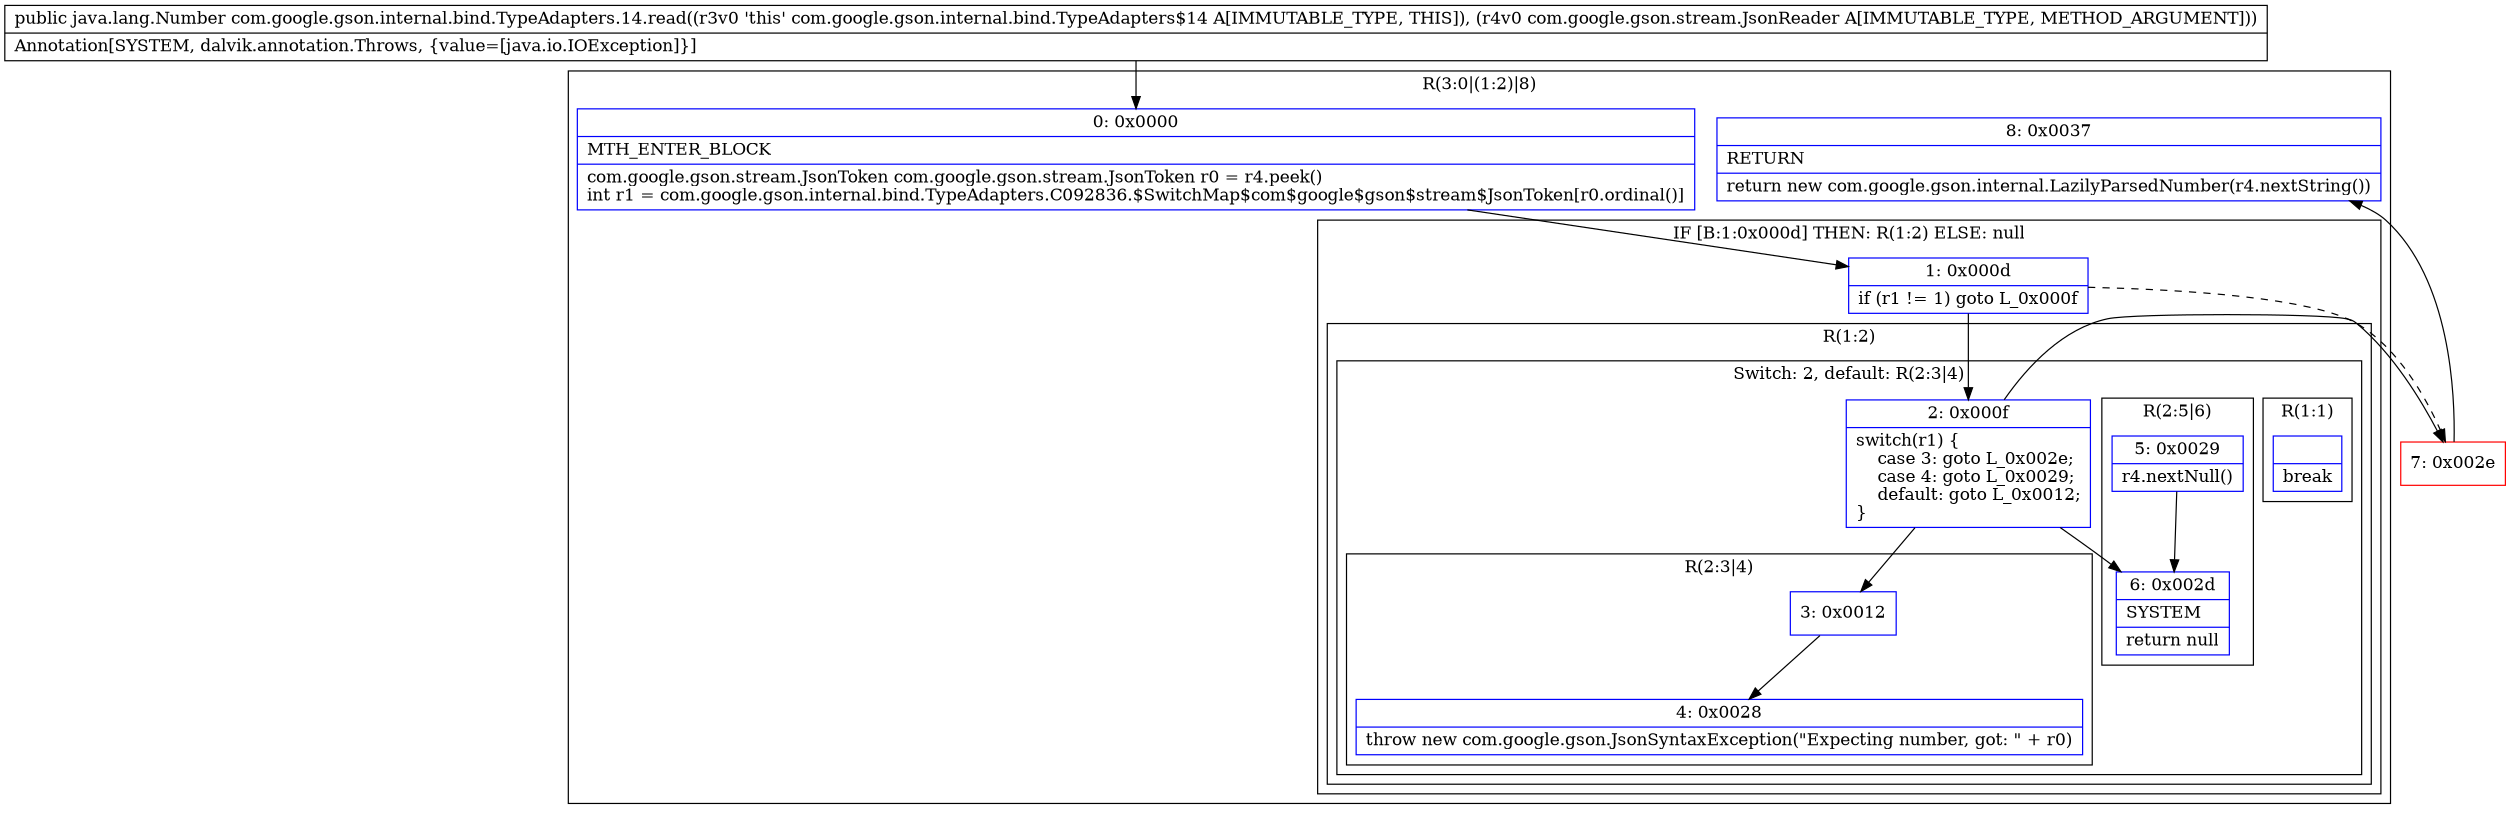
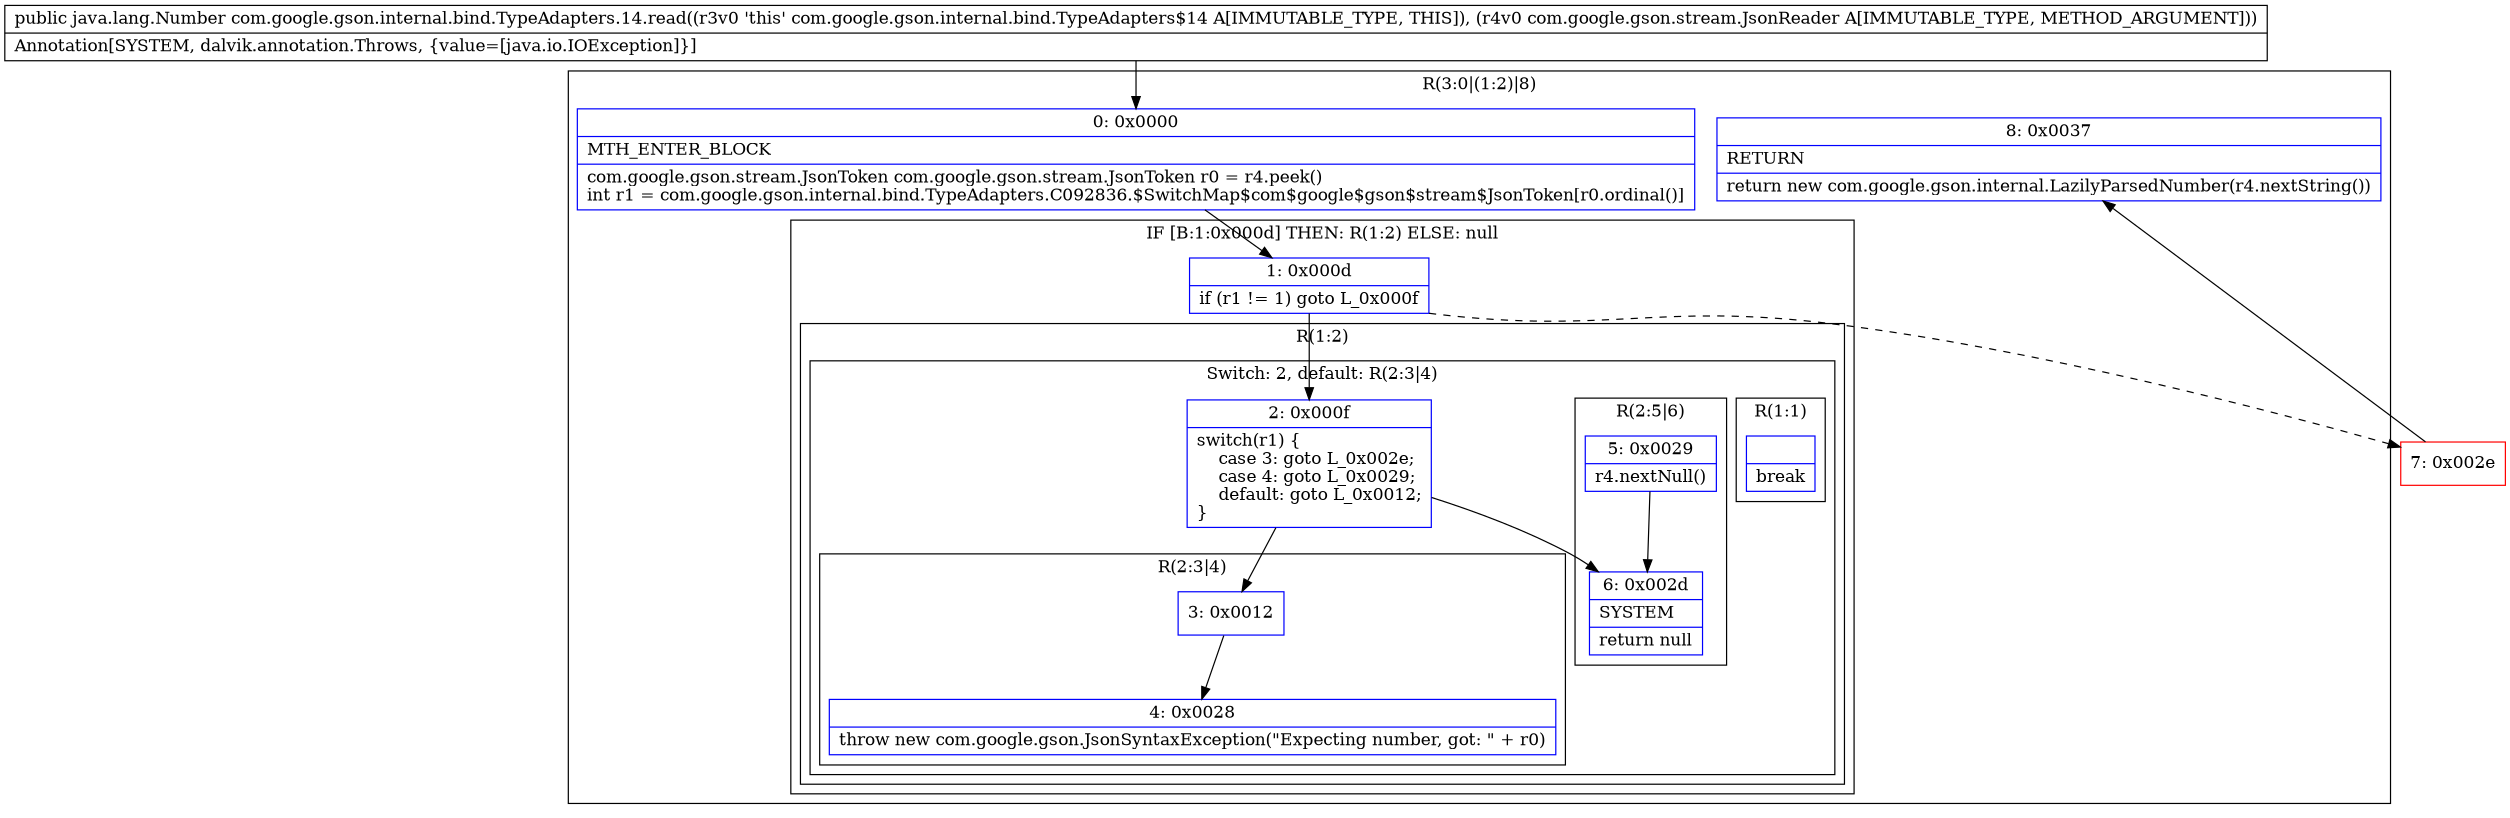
edge "2: 0x000f" -> "7: 0x002e": removed
